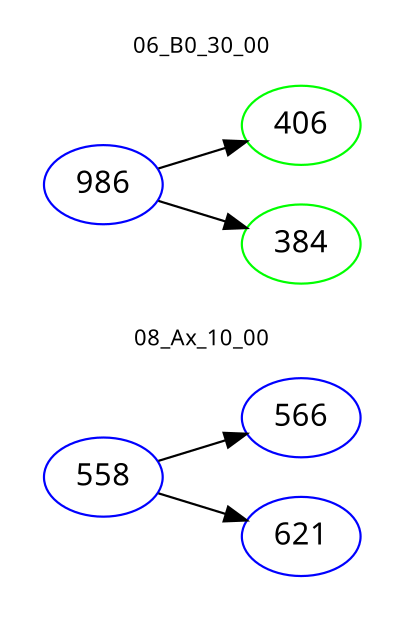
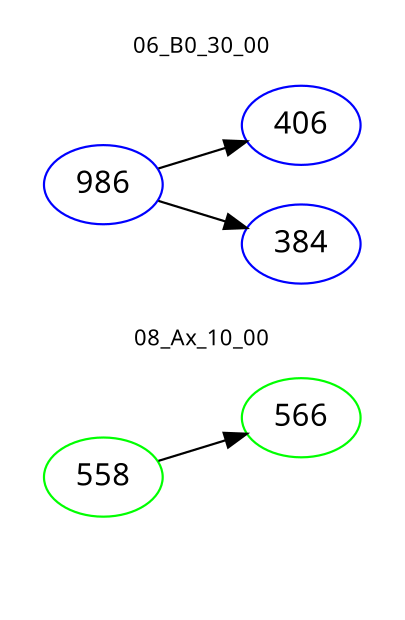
node "406": color green -> blue
node "384": color green -> blue
node "566": color blue -> green
node "558": color blue -> green
node "621": removed
